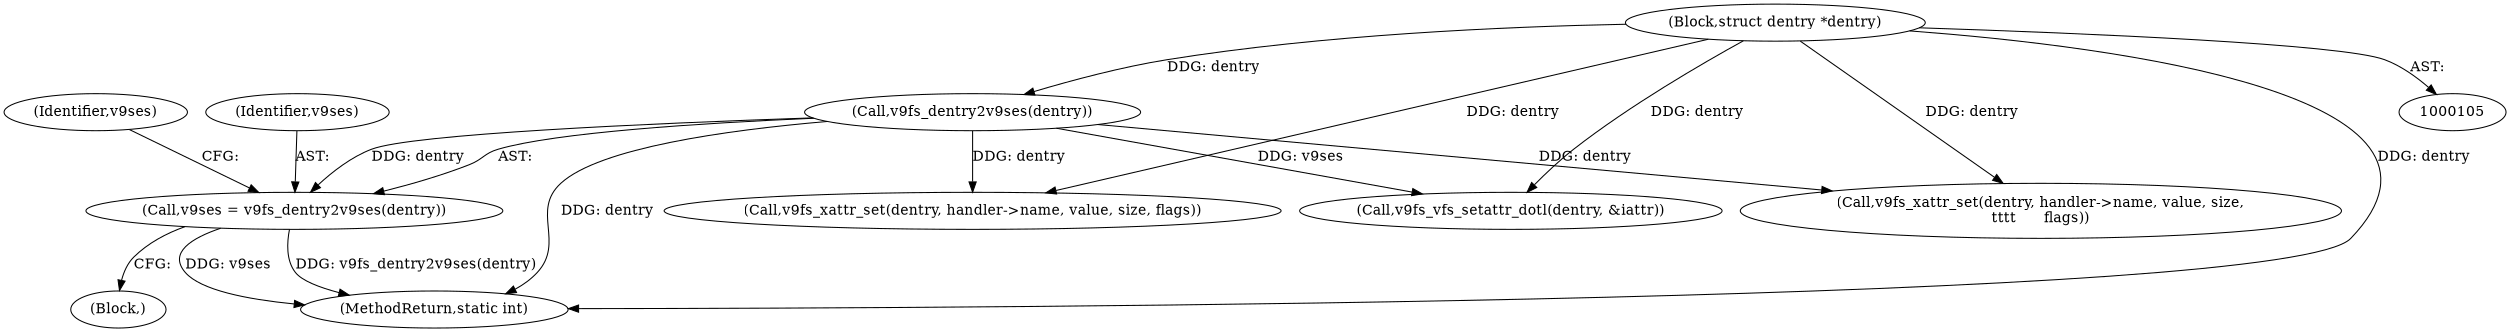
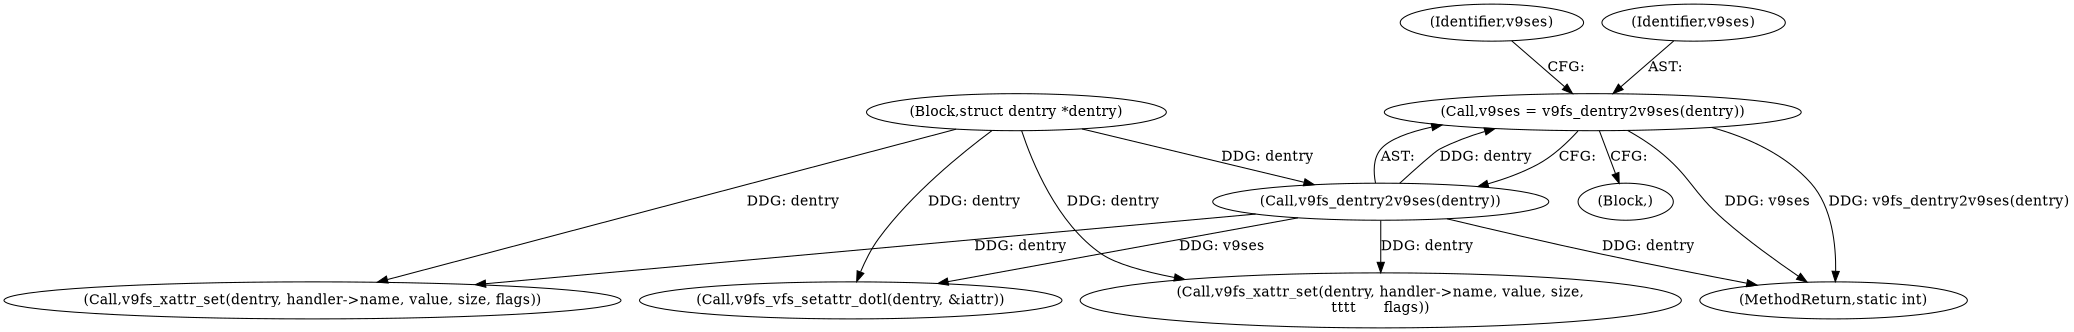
node "1000105": removed
edge "(Call,v9ses = v9fs_dentry2v9ses(dentry))" -> "(Call,v9fs_dentry2v9ses(dentry))": added, label "CFG:"
edge "(Block,struct dentry *dentry)" -> "(MethodReturn,static int)": removed, label "DDG: dentry"
